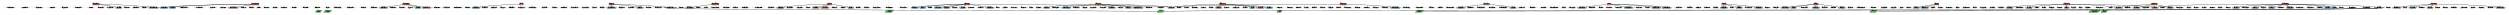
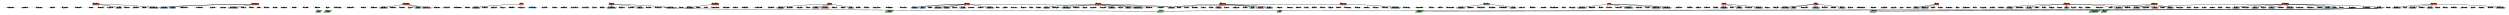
node "adimitarhadzhiyanev": fillcolor lightgrey -> lightskyblue
